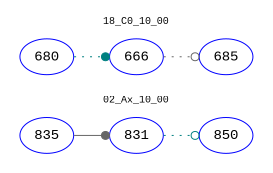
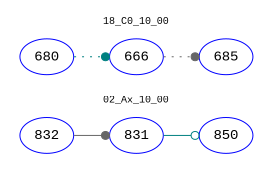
edge "666" -> "685": arrowhead odot -> dot
node "835": label "835" -> "832"
edge "831" -> "850": style dotted -> solid
